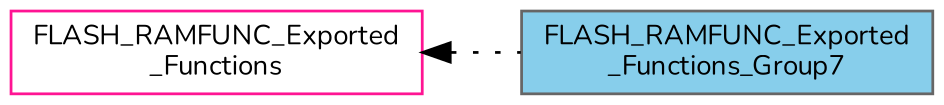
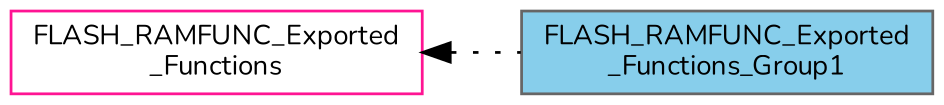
node "FLASH_RAMFUNC_Exported _Functions_Group7": label "FLASH_RAMFUNC_Exported _Functions_Group7" -> "FLASH_RAMFUNC_Exported _Functions_Group1"
